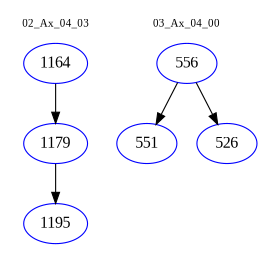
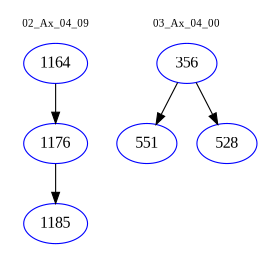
cluster "02_Ax_04_03": label "02_Ax_04_03" -> "02_Ax_04_09"
node "556": label "556" -> "356"
node "1179": label "1179" -> "1176"
node "526": label "526" -> "528"
node "1195": label "1195" -> "1185"
